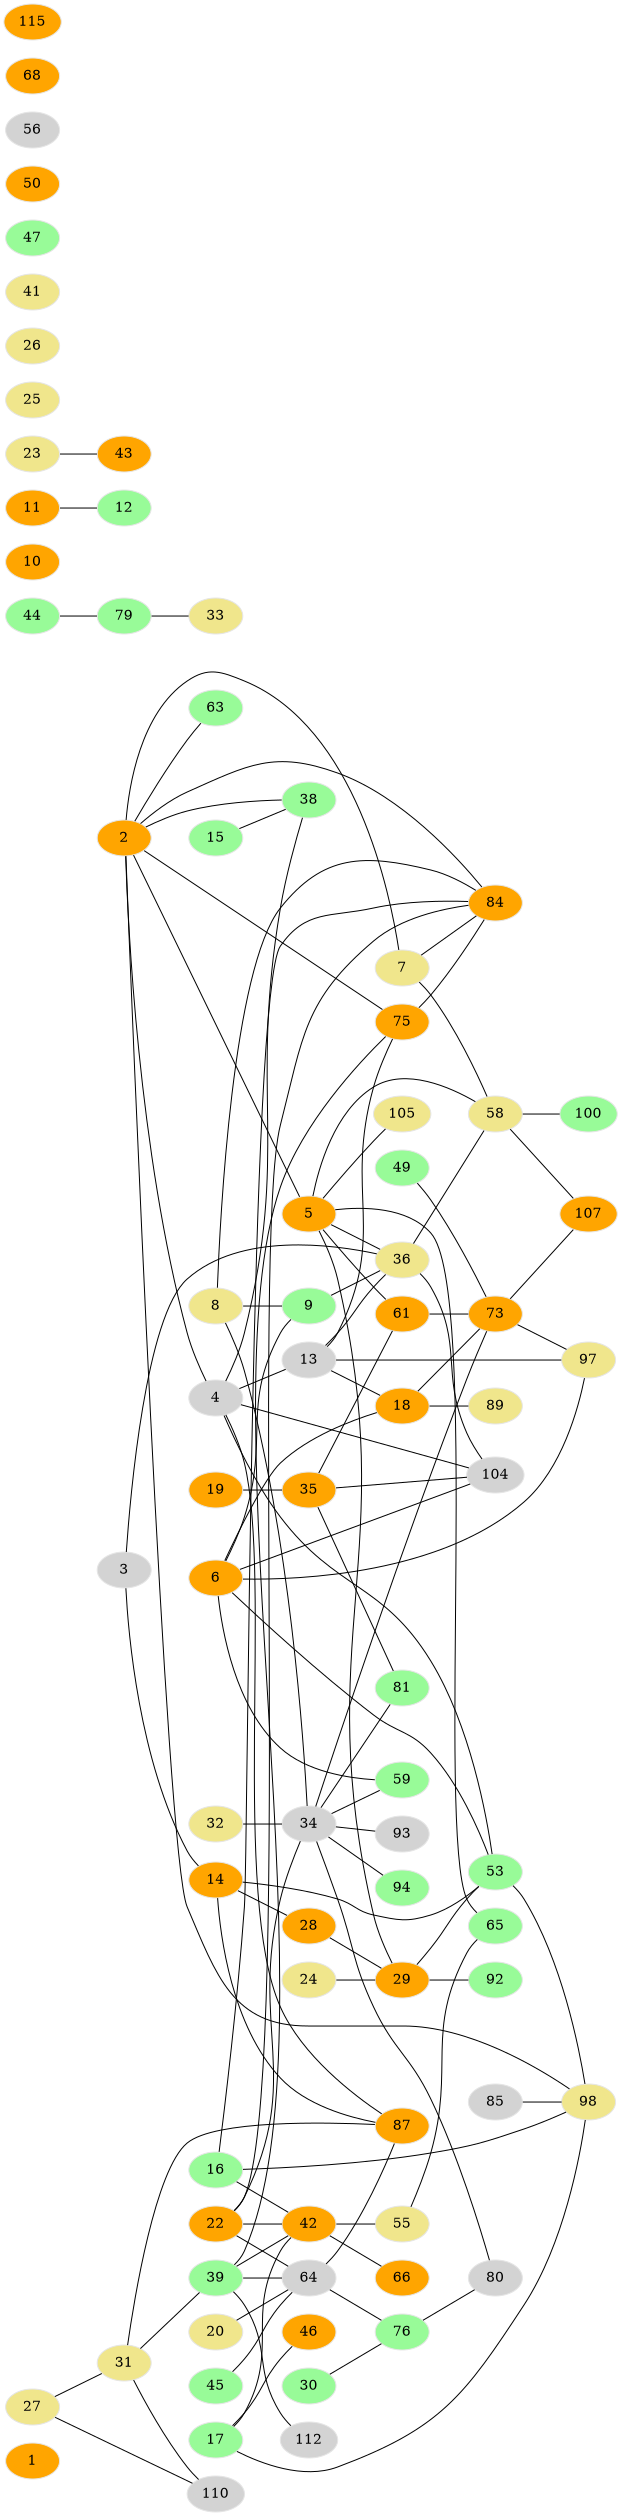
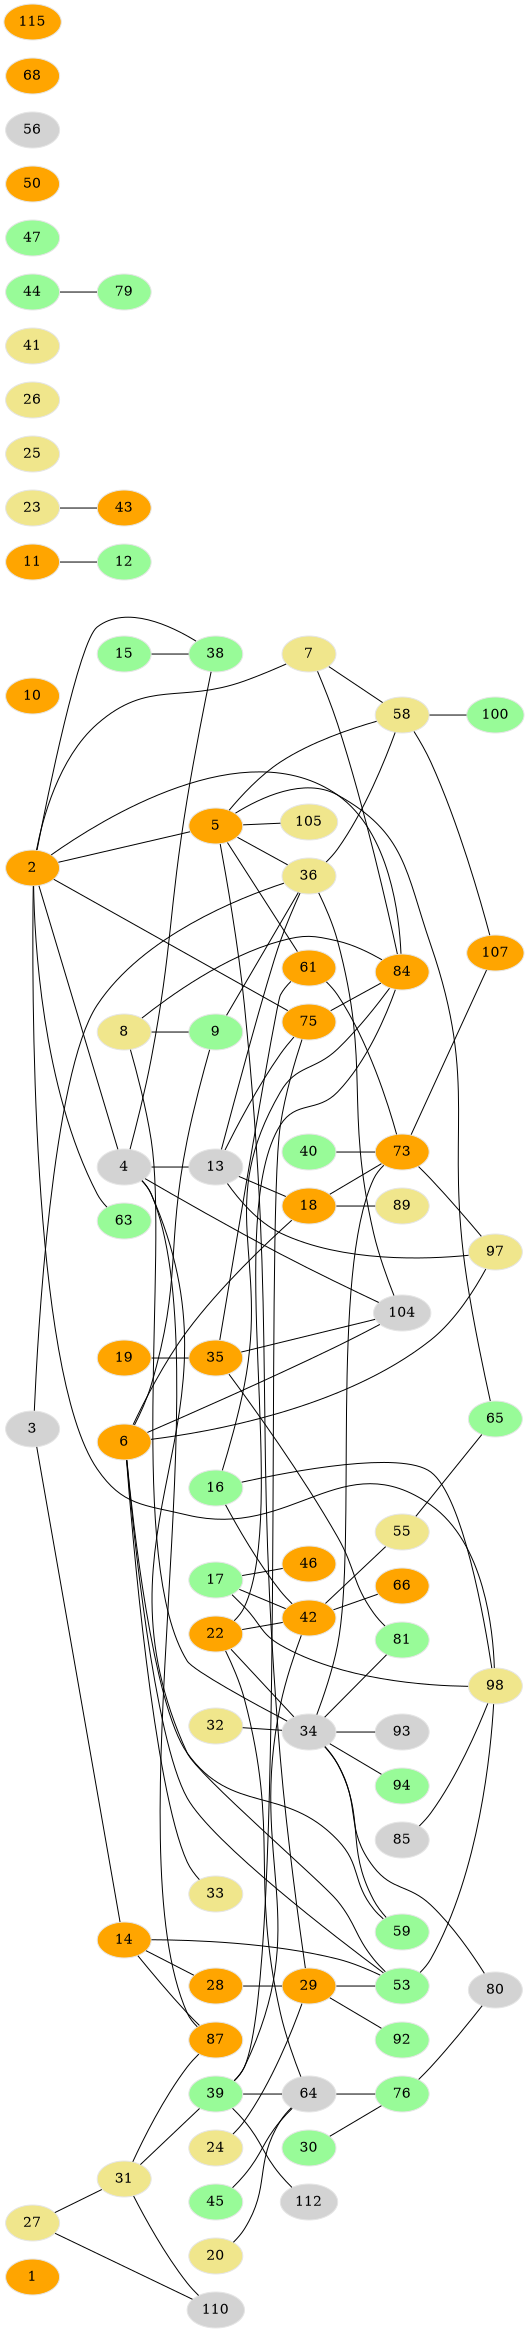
edge "79" -- "33": now "6" -- "33"
node "49": label "49" -> "40"
edge "87" -- "64": removed
